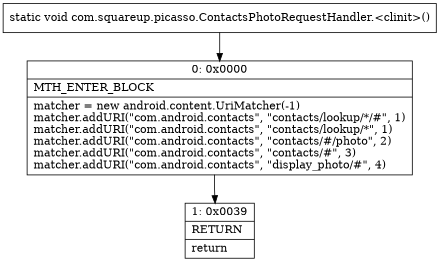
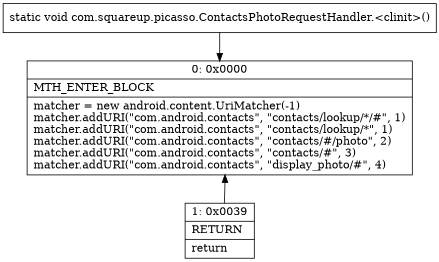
edge "0: 0x0000" -> "1: 0x0039": reversed
